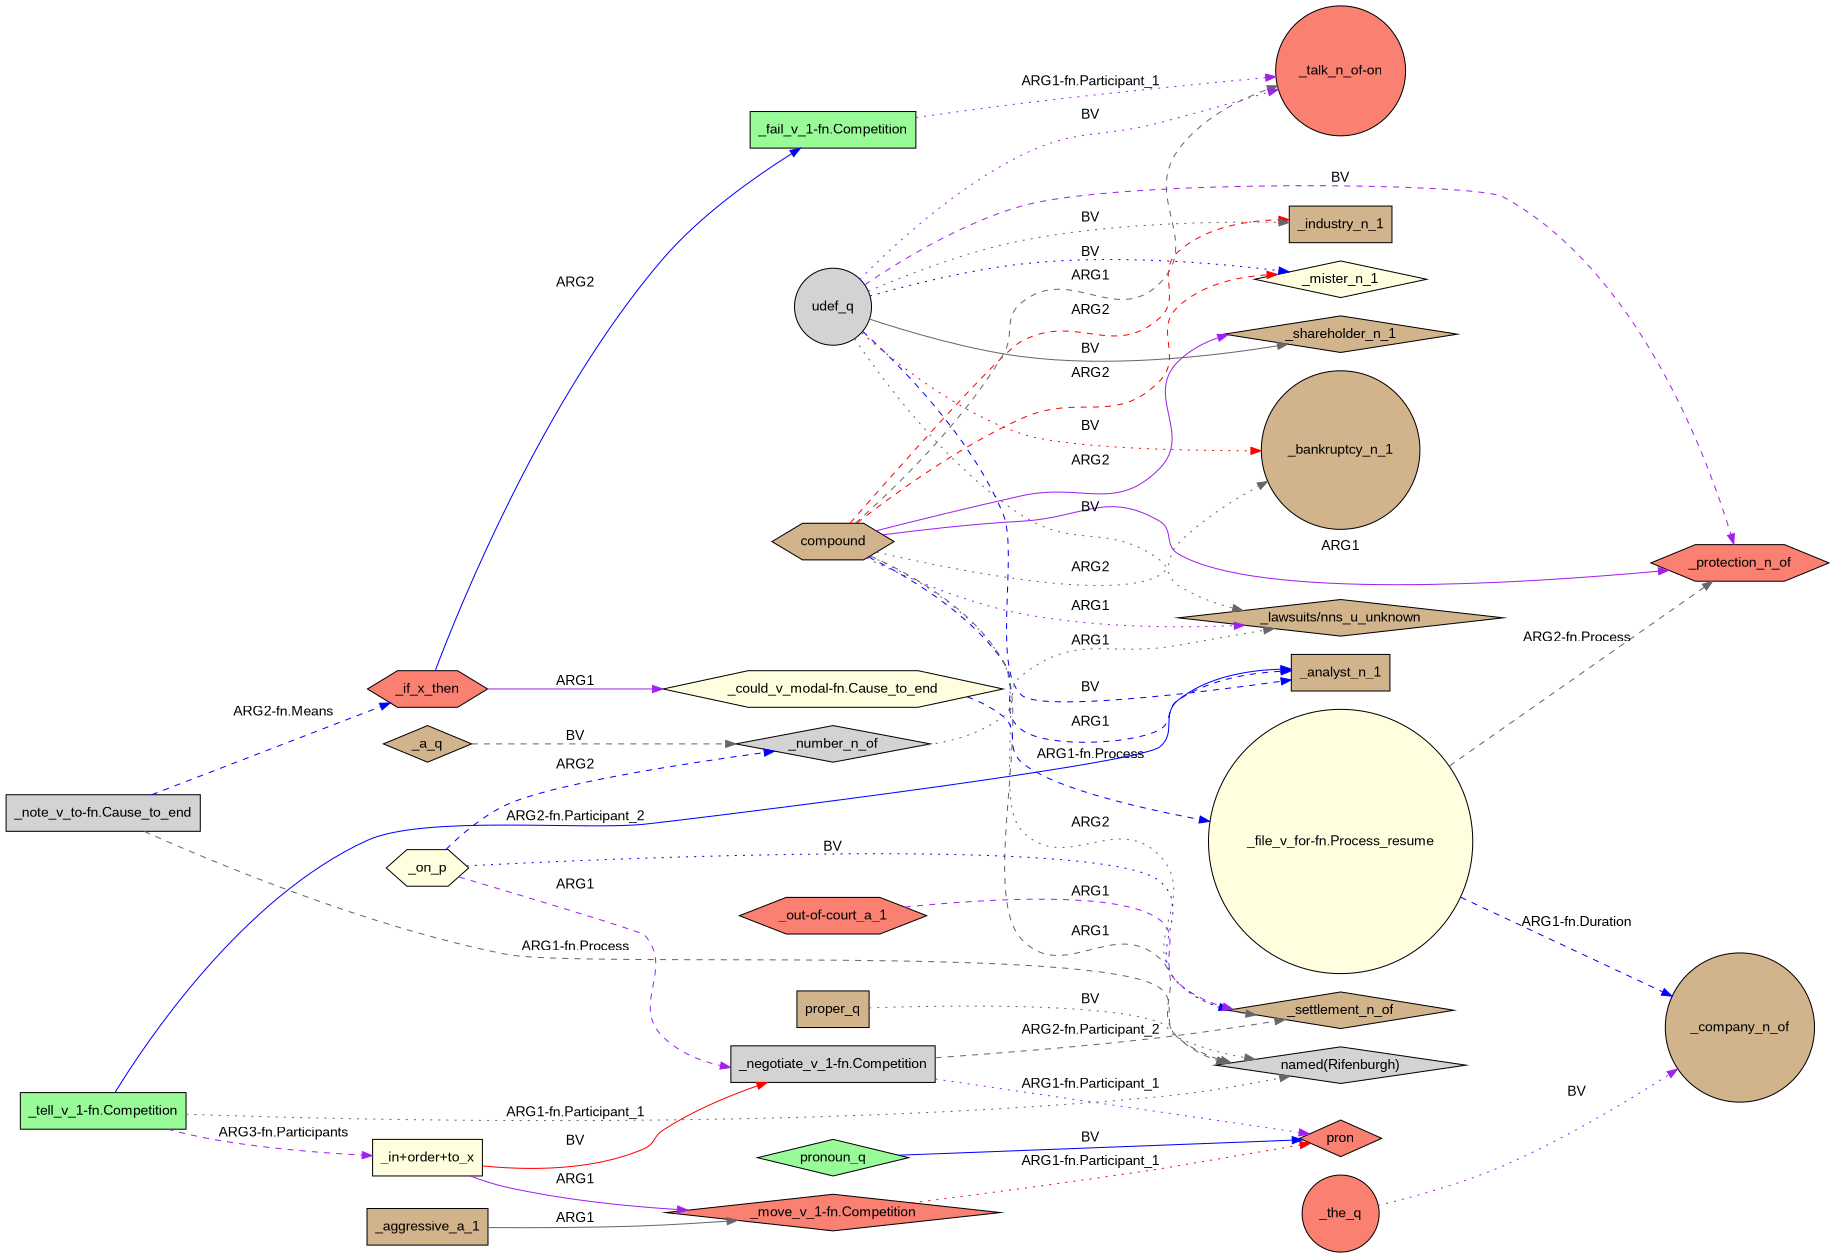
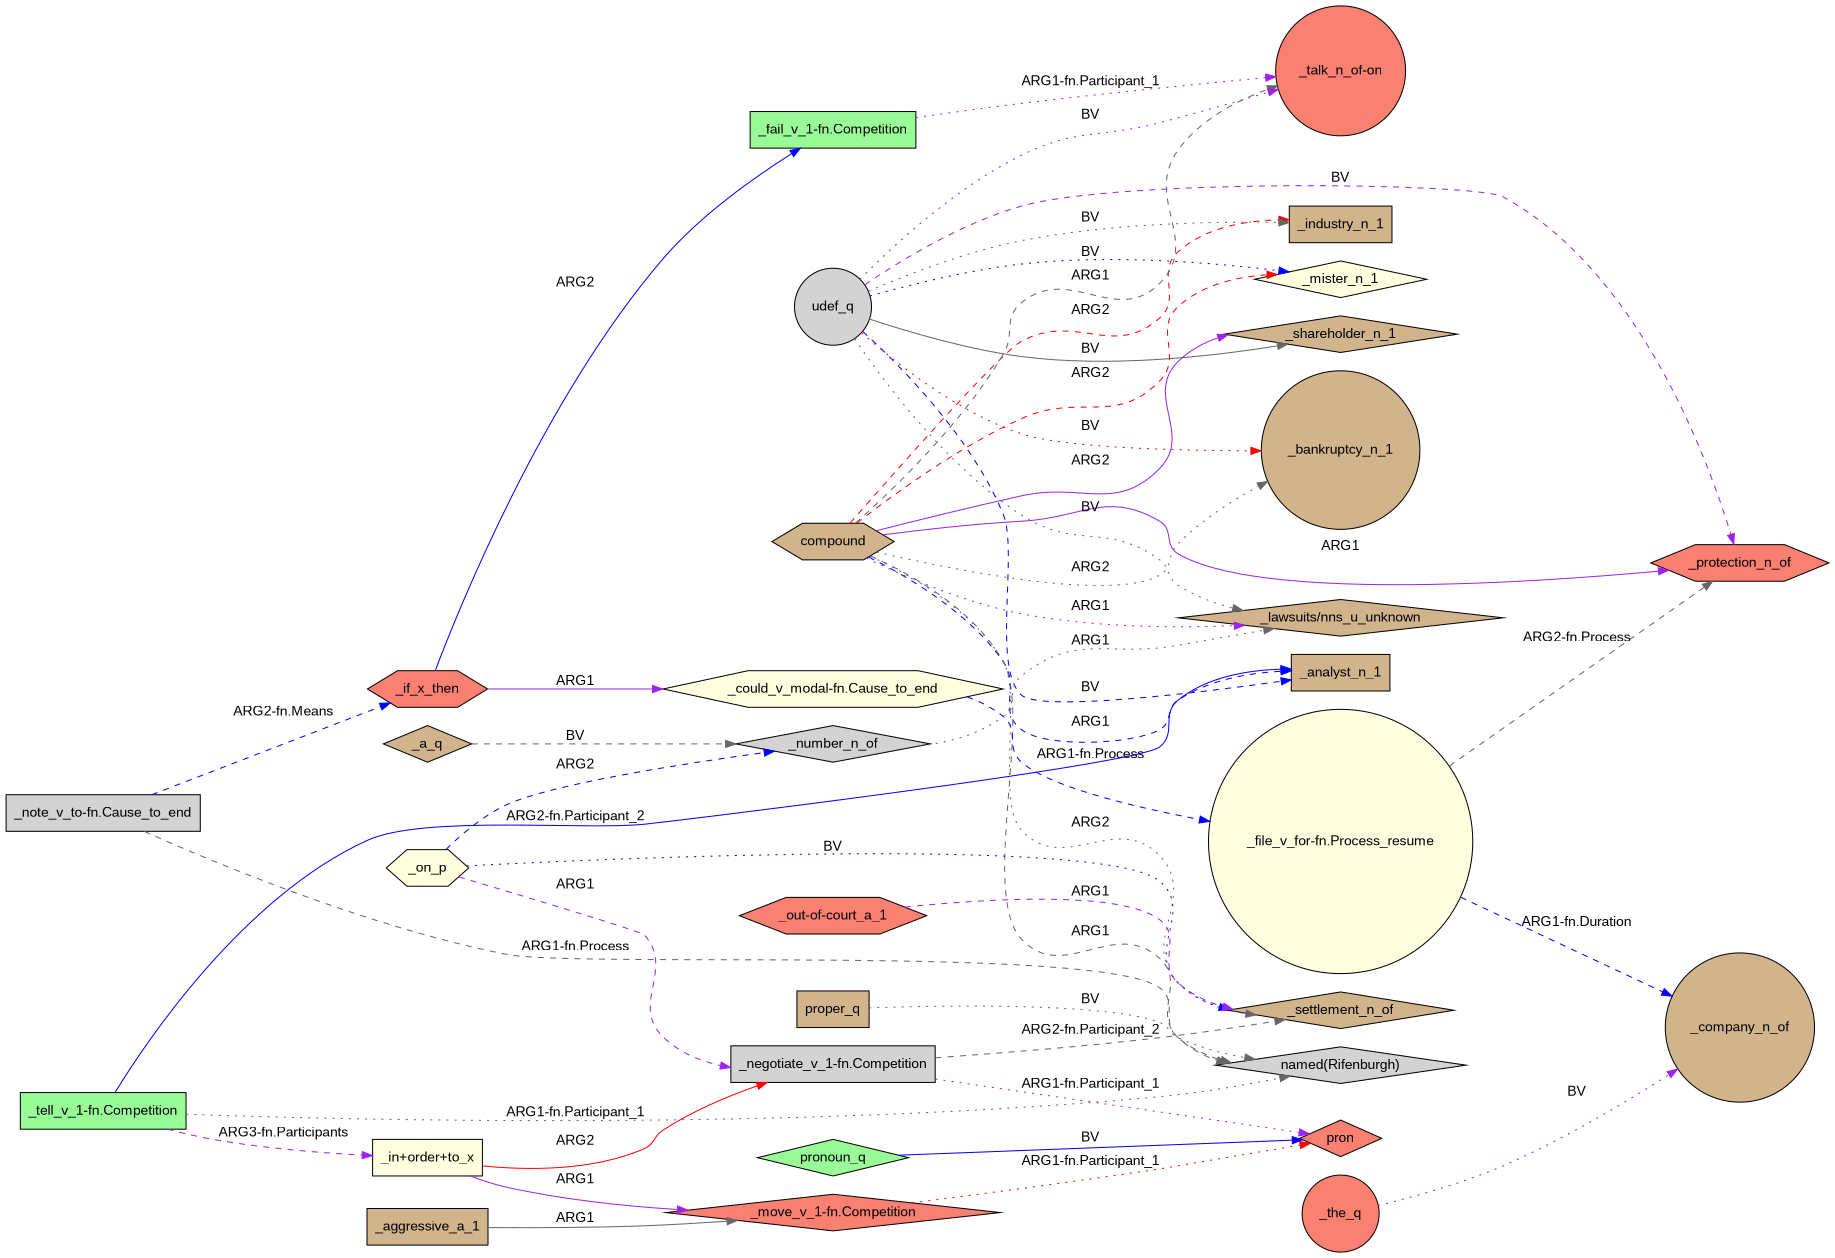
edge "_in+order+to_x" -> "_negotiate_v_1-fn.Competition": label "BV" -> "ARG2"
